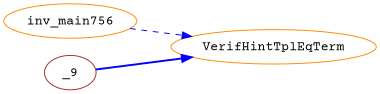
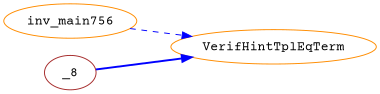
node "_9": label "_9" -> "_8"
